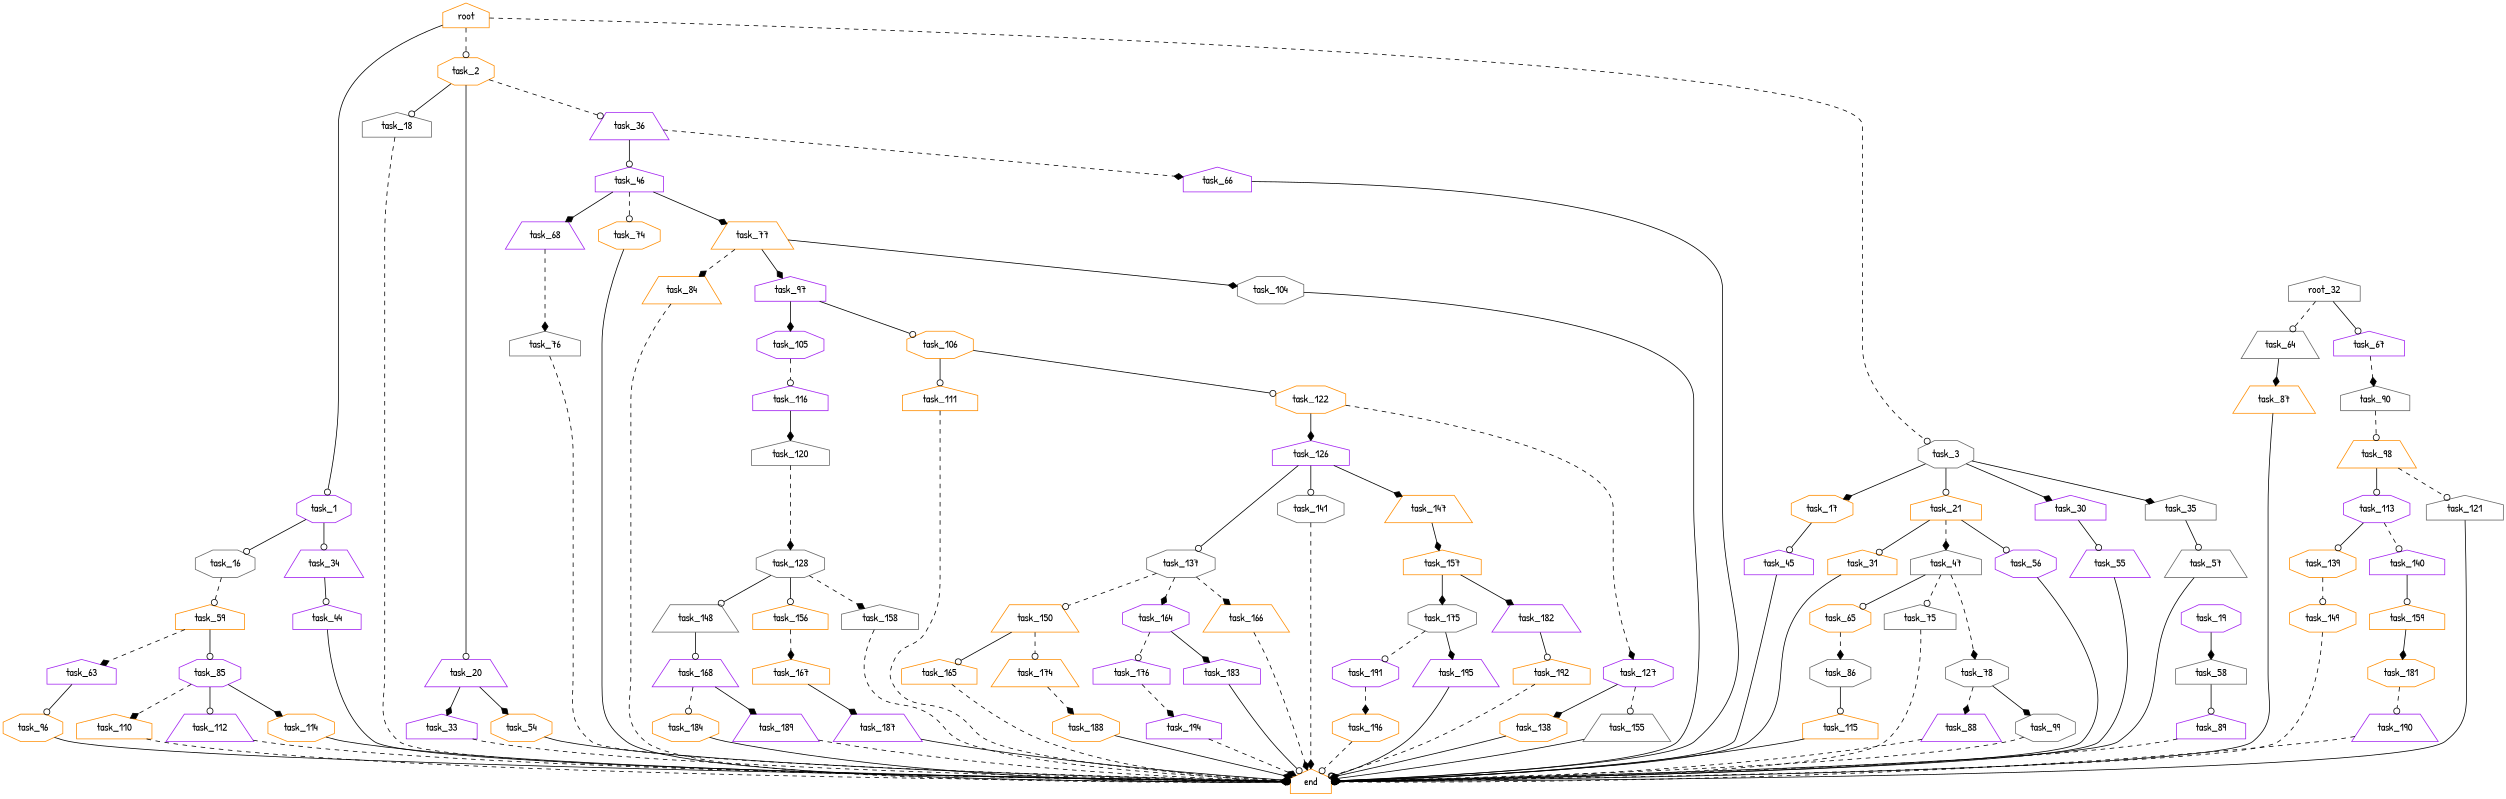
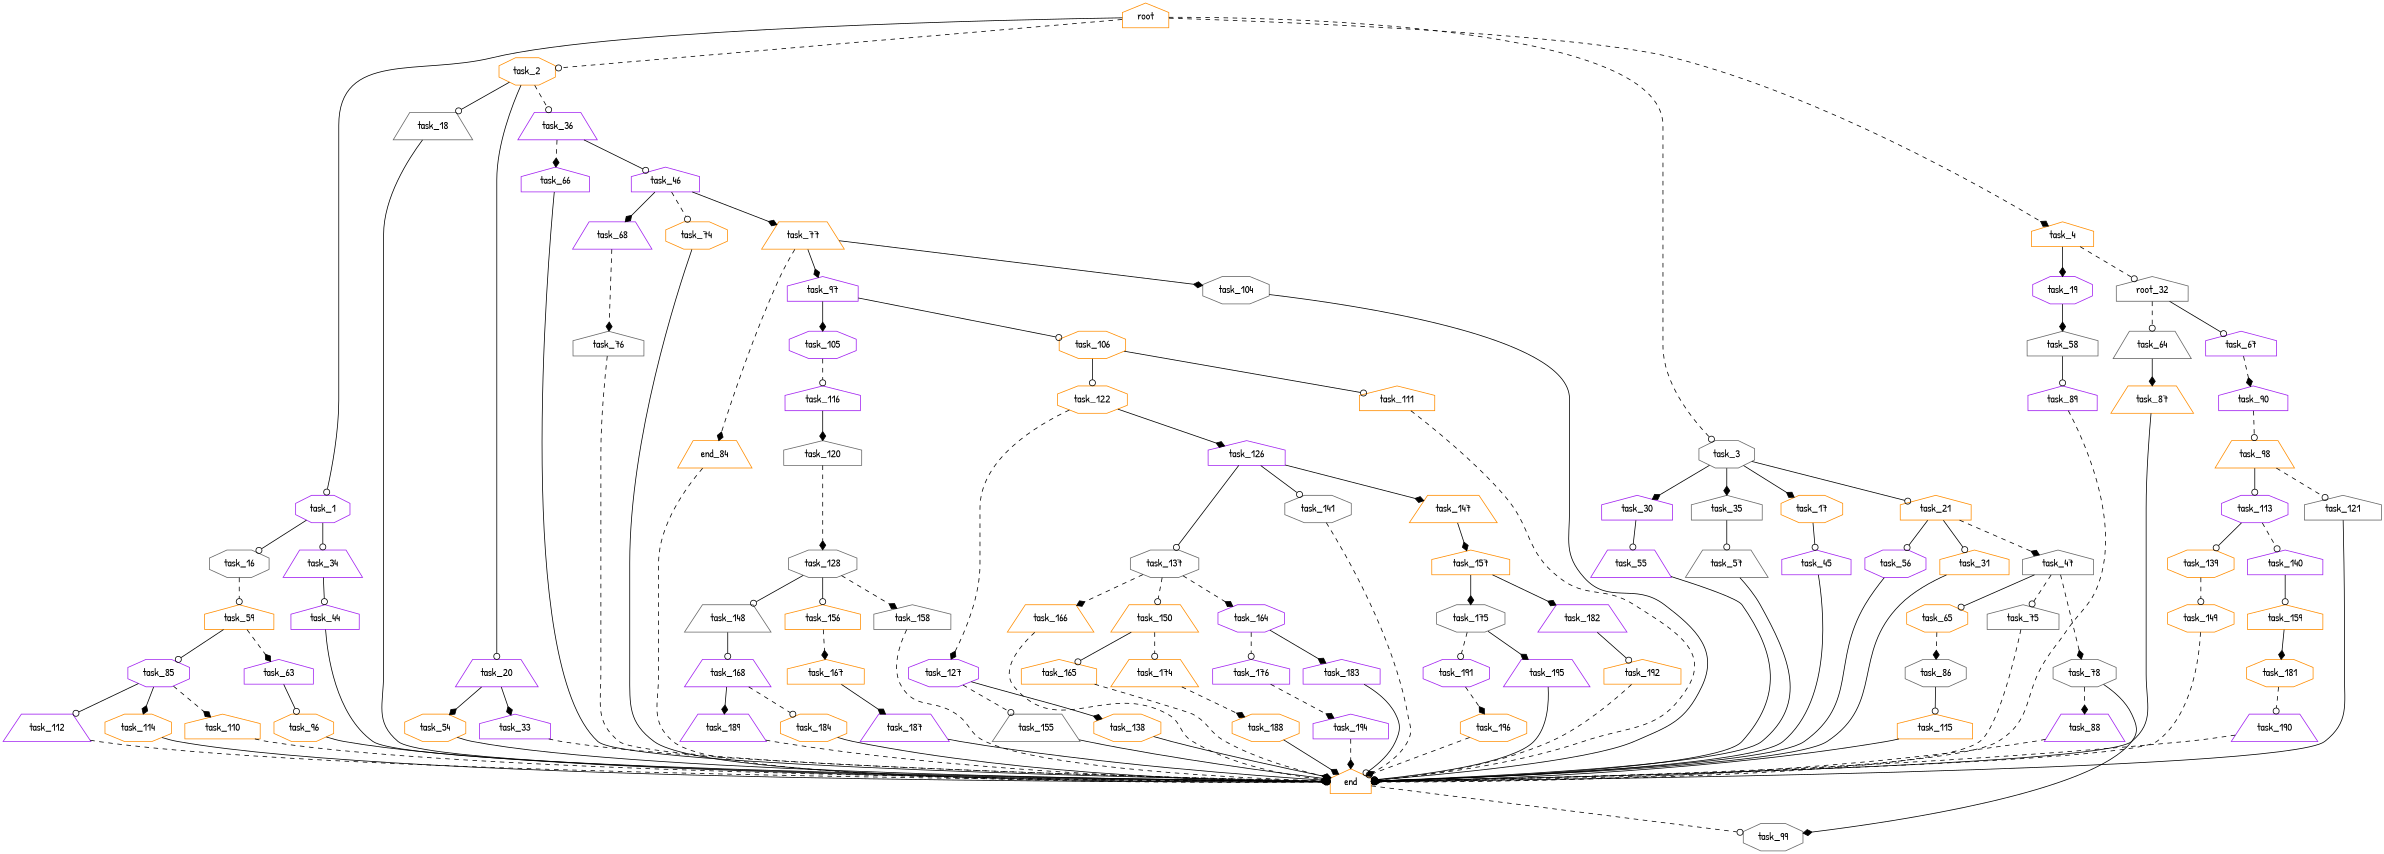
node "task_18": shape house -> trapezium
node "task_4": added
node "task_84": label "task_84" -> "end_84"
node "task_90": color gray40 -> purple
edge "task_18" -> "end": style dashed -> solid
edge "task_99" -> "end": reversed
